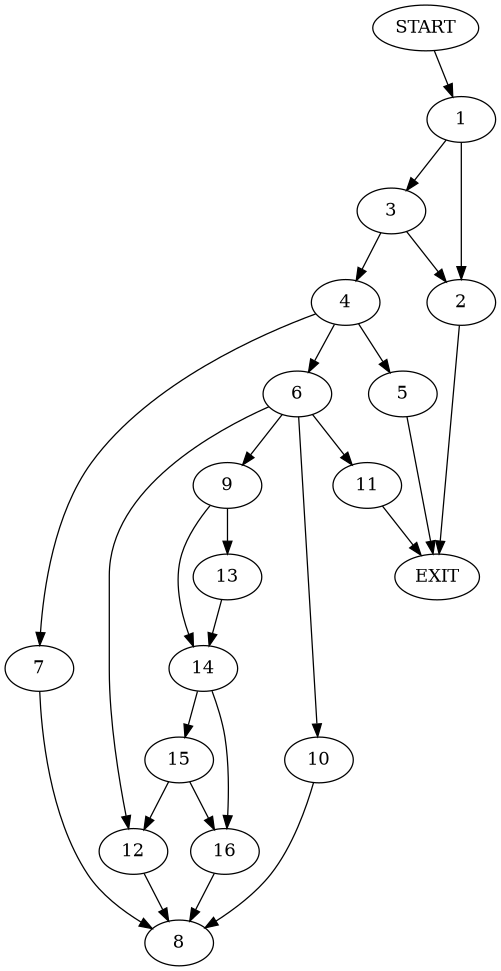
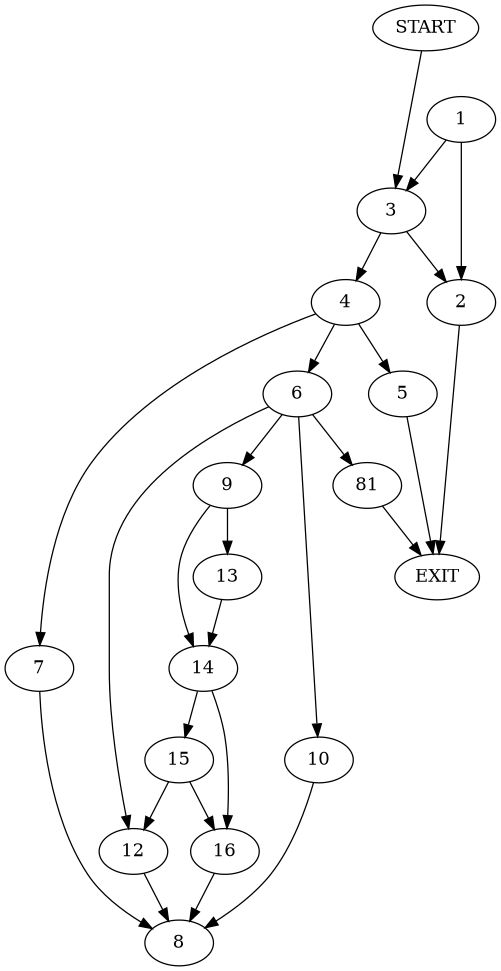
edge "START" -> "1": now "START" -> "3"
node "11": label "11" -> "81"
